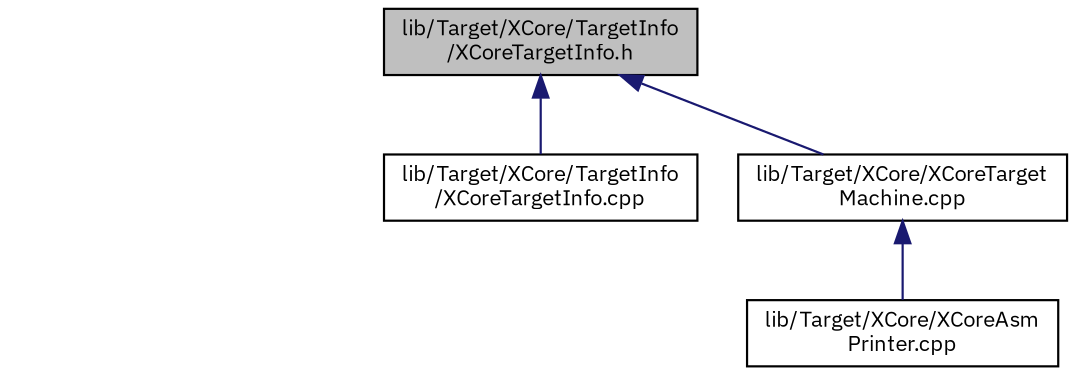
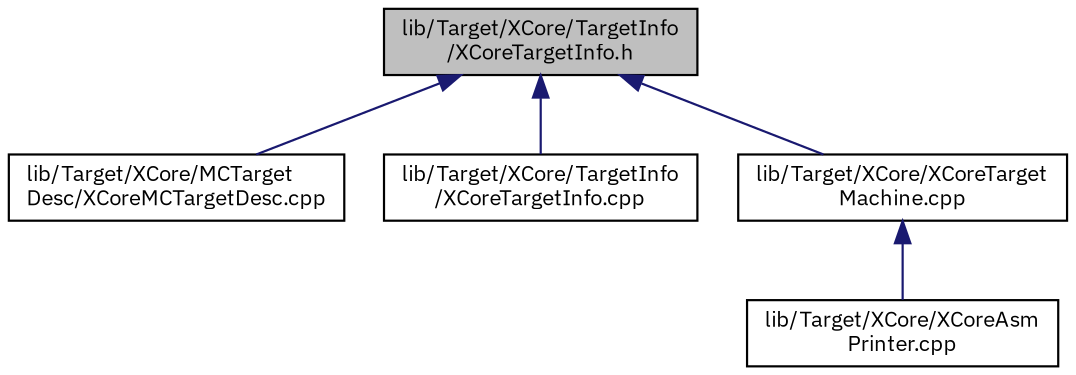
node "lib/Target/XCore/MCTarget Desc/XCoreMCTargetDesc.cpp": added
